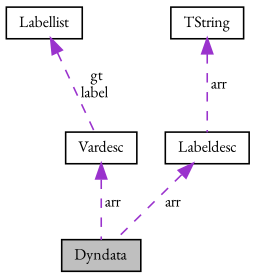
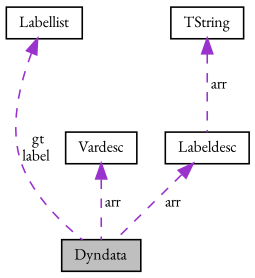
edge "Vardesc" -> "Labellist": now "Dyndata" -> "Labellist"
